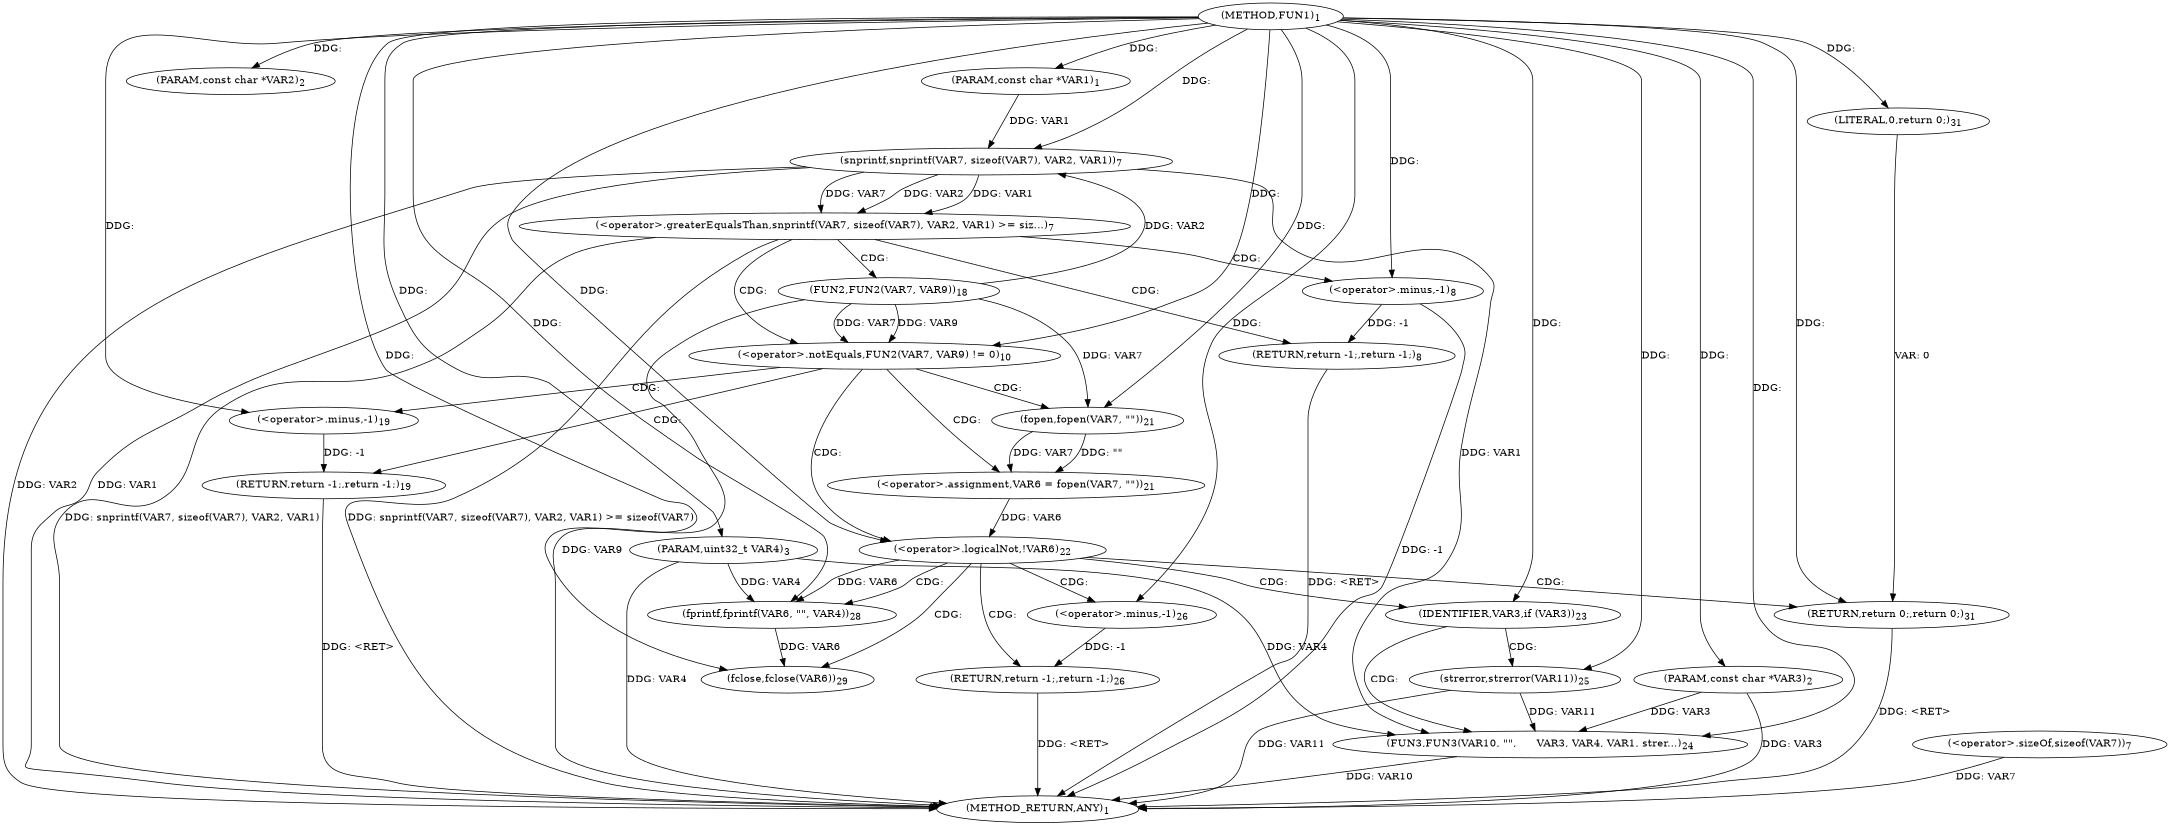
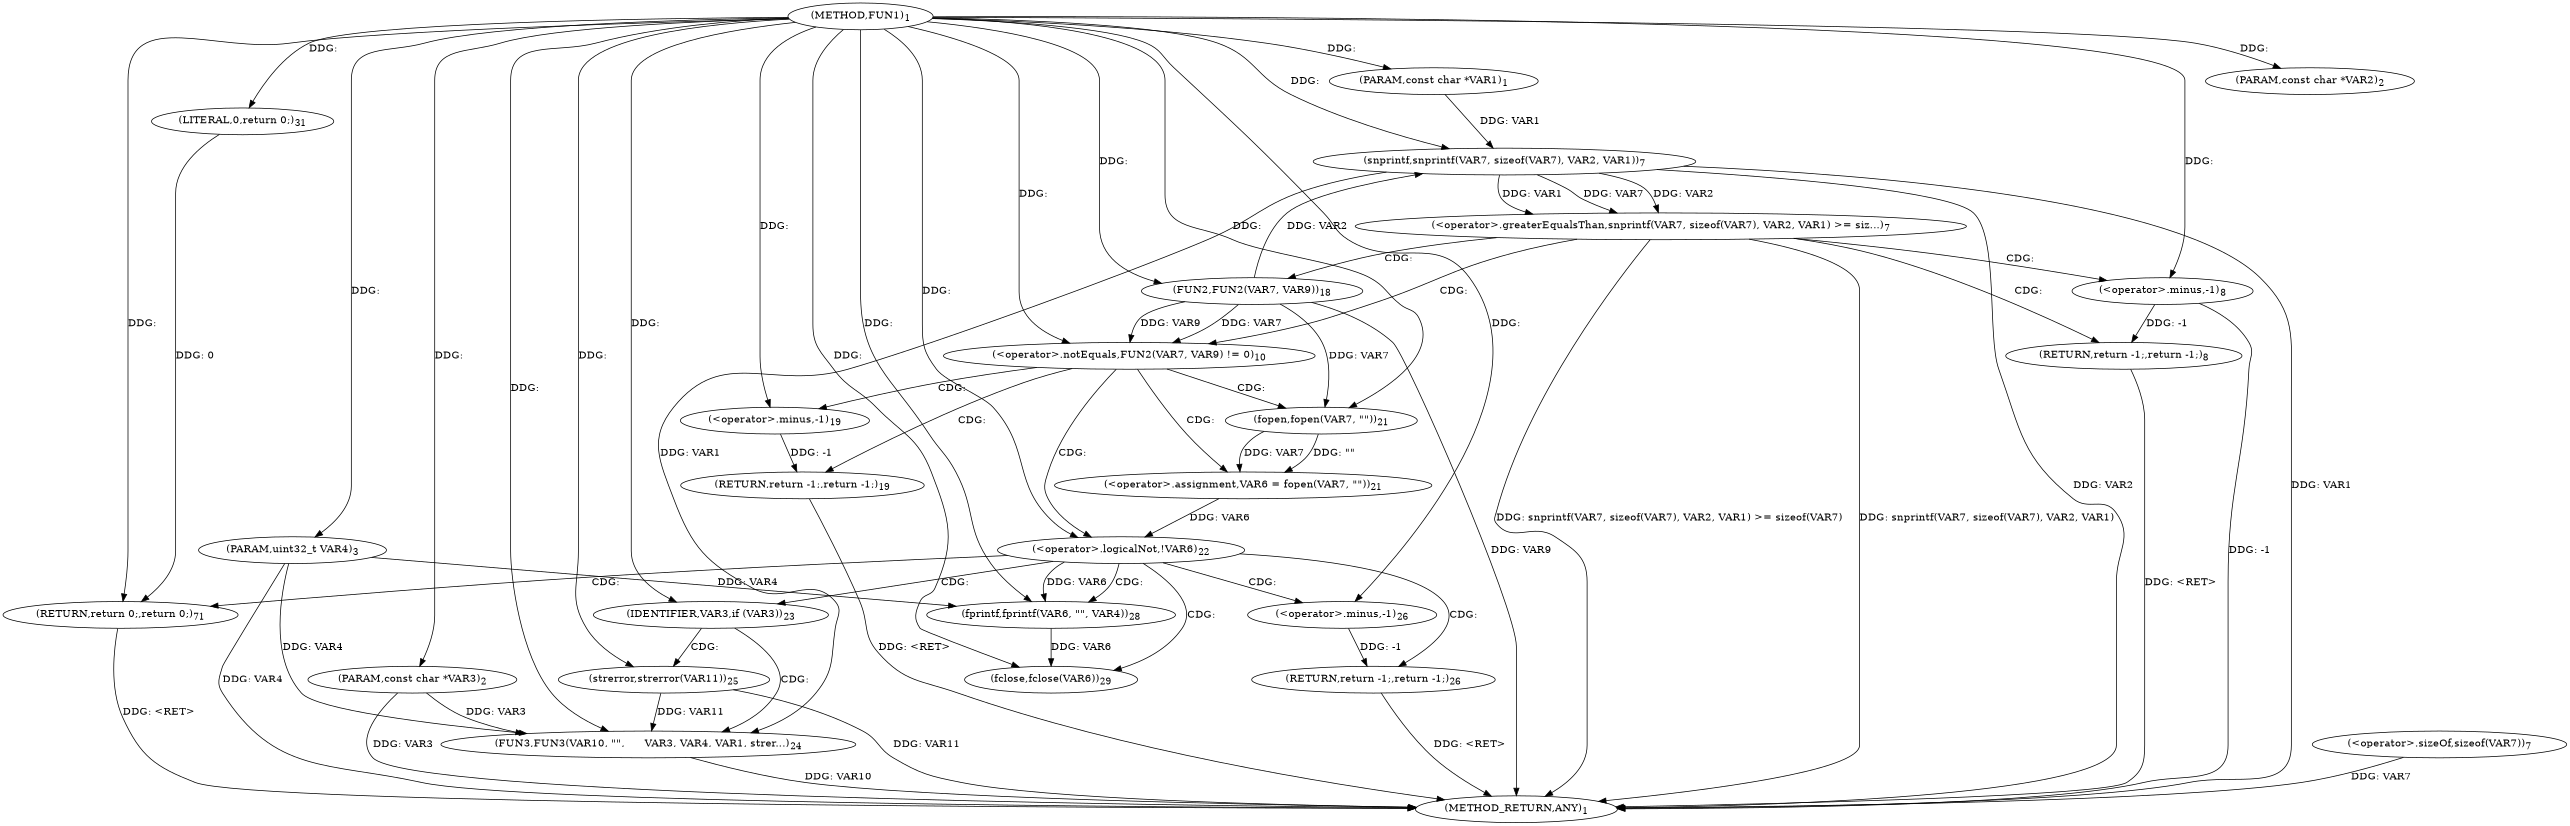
edge "(METHOD,FUN1)" -> "(FUN2,FUN2(VAR7, VAR9))": added, label "DDG:"
edge "(LITERAL,0,return 0;)" -> "(RETURN,return 0;,return 0;)": label "VAR: 0" -> "DDG: 0"
node "(RETURN,return 0;,return 0;)": text "31" -> "71"
